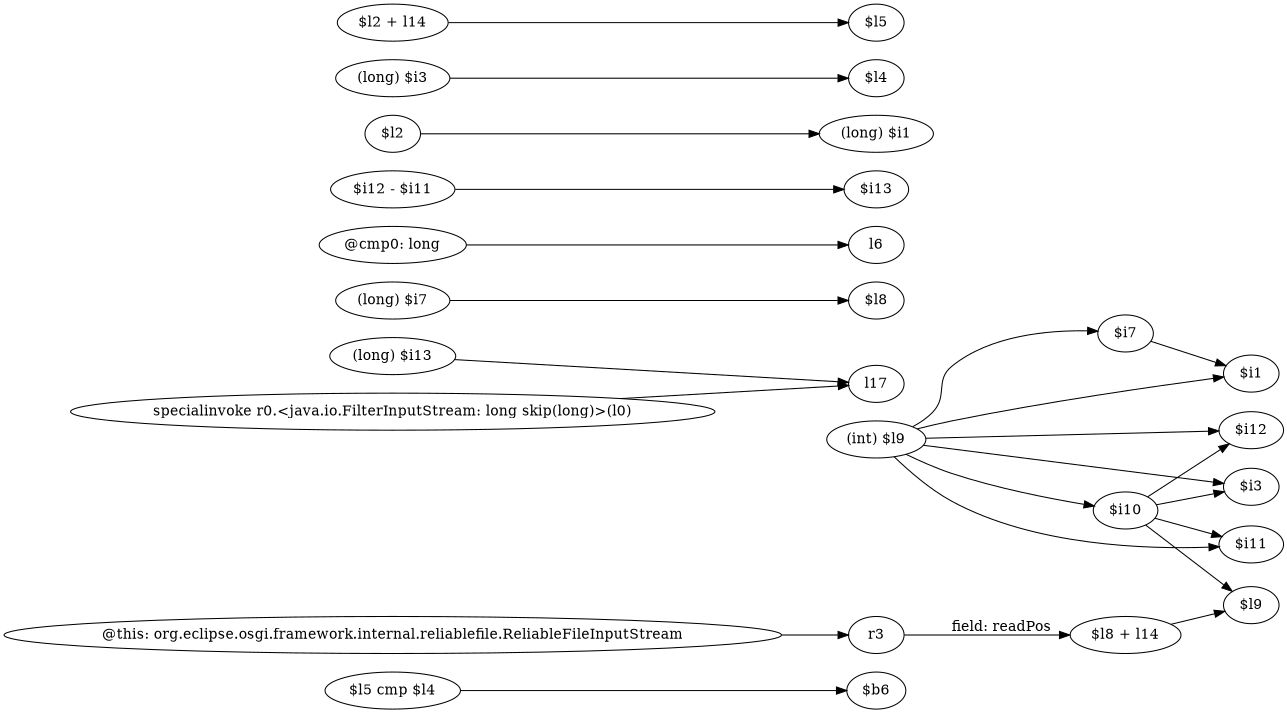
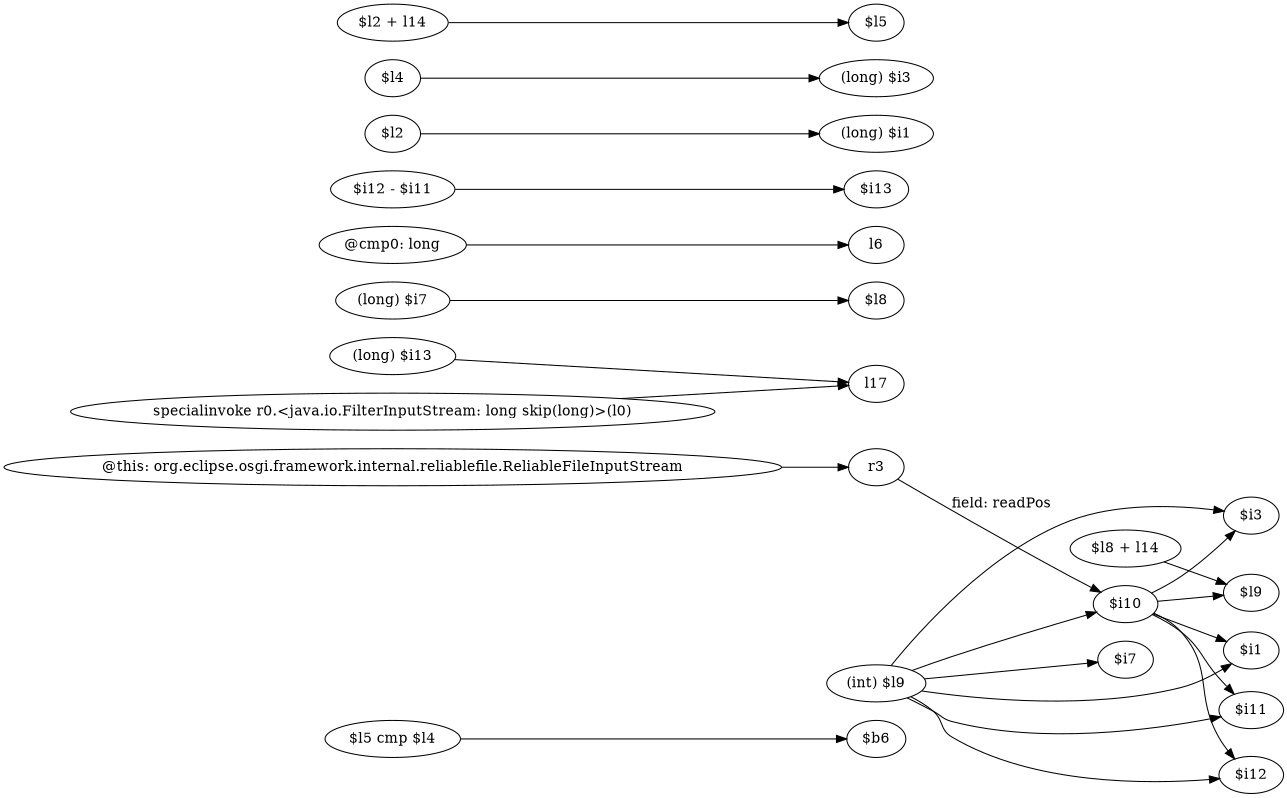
edge "(long) $i3" -> "$l4": reversed
edge "$i7" -> "$i1": now "$i10" -> "$i1"
edge "r3" -> "$l8 + l14": now "r3" -> "$i10"
